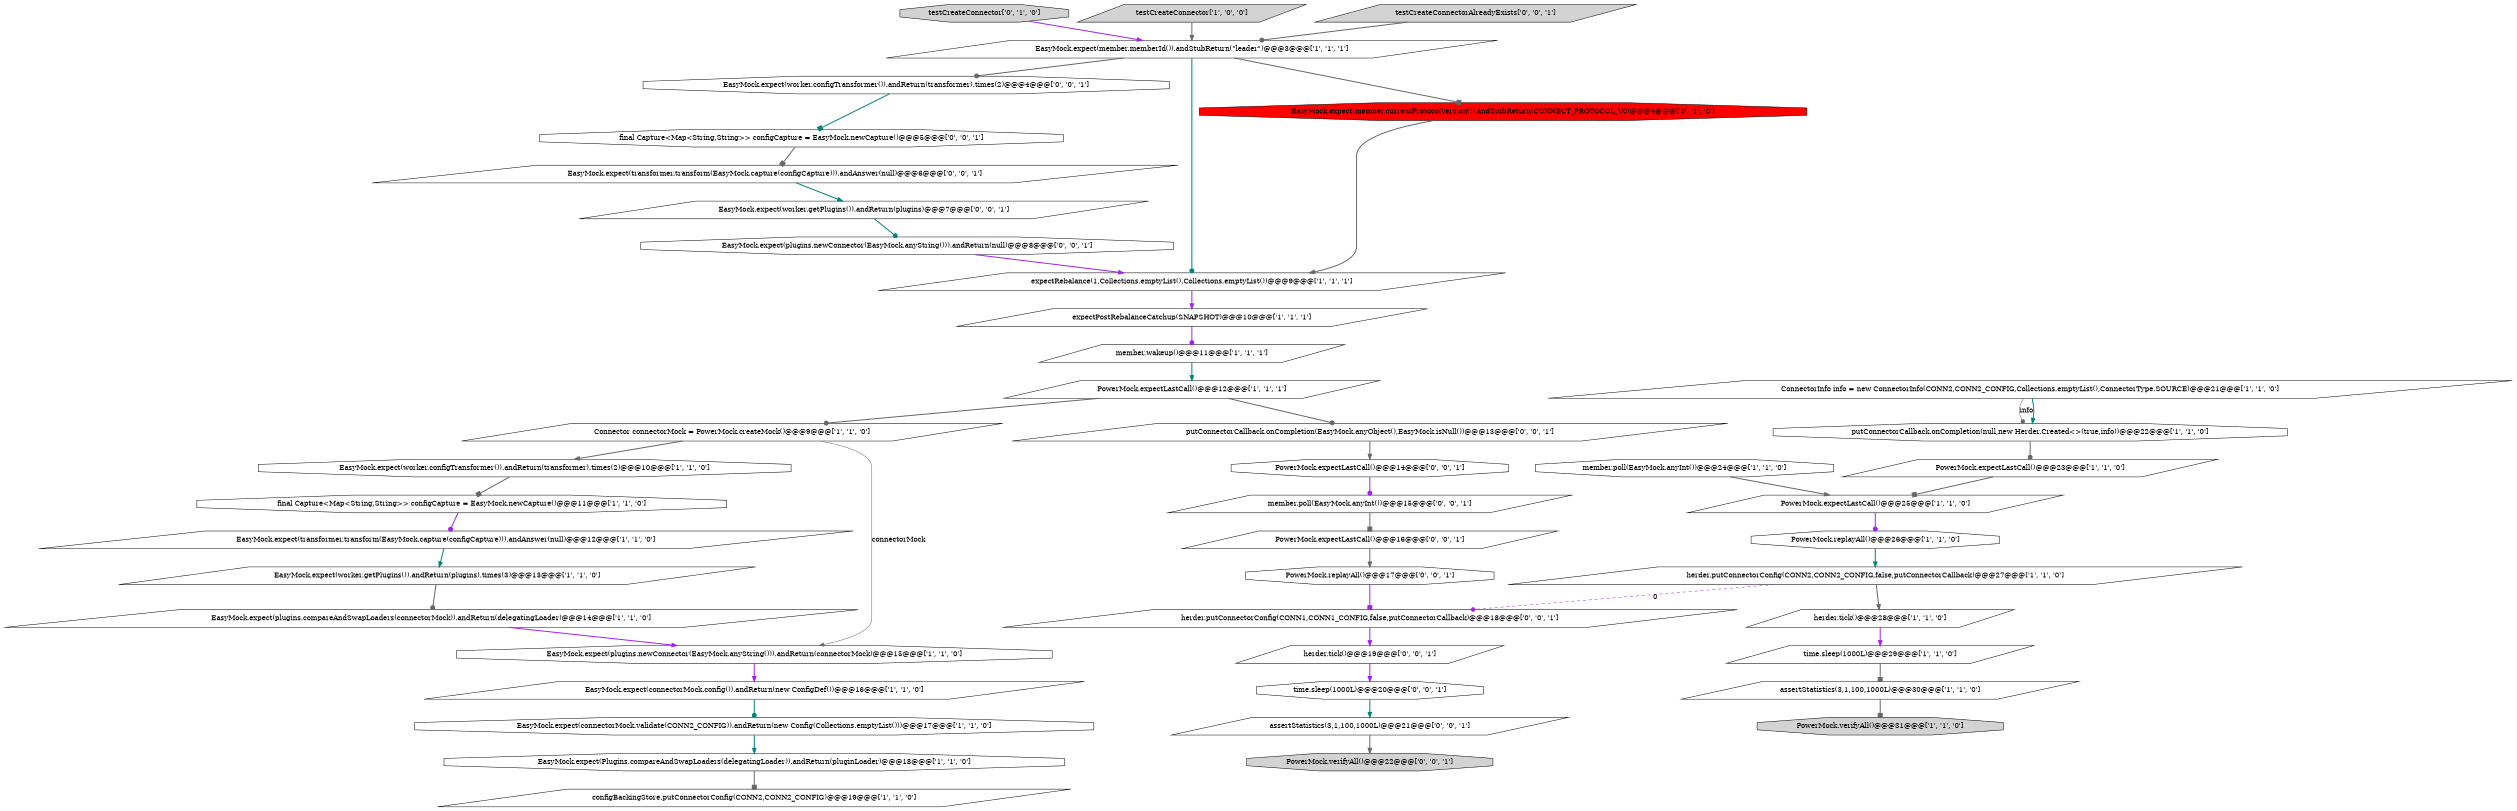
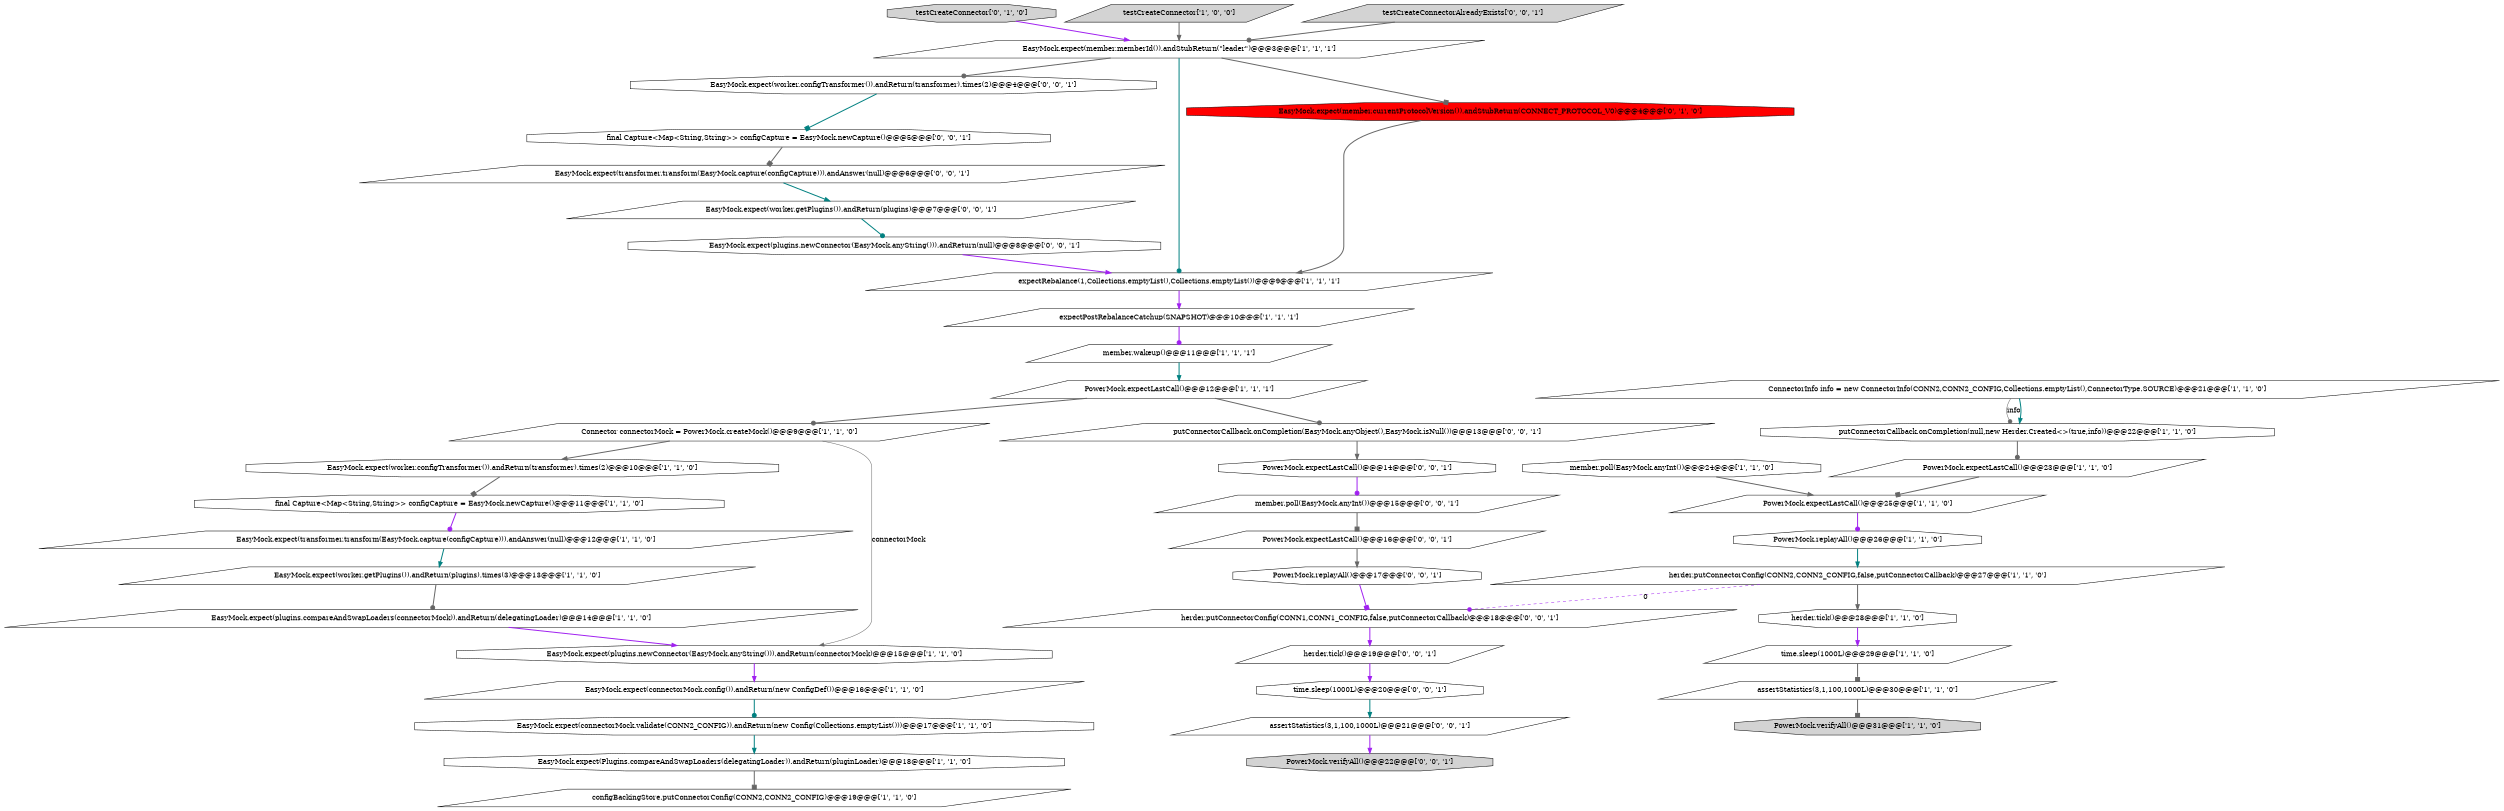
node "herder.tick()@@@28@@@['1', '1', '0']": shape parallelogram -> octagon
edge "assertStatistics(3,1,100,1000L)@@@21@@@['0', '0', '1']" -> "PowerMock.verifyAll()@@@22@@@['0', '0', '1']": color gray40 -> purple
